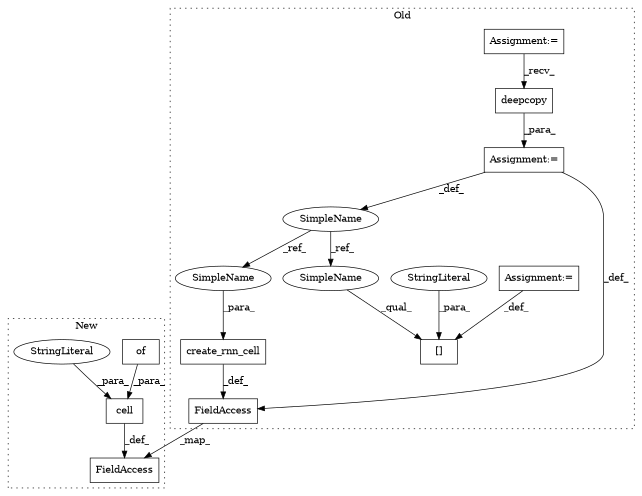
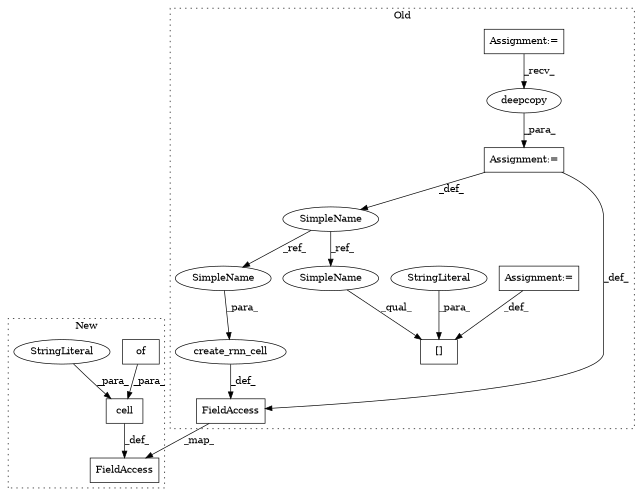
node "deepcopy": shape box -> ellipse
node "create_rnn_cell": shape box -> ellipse
